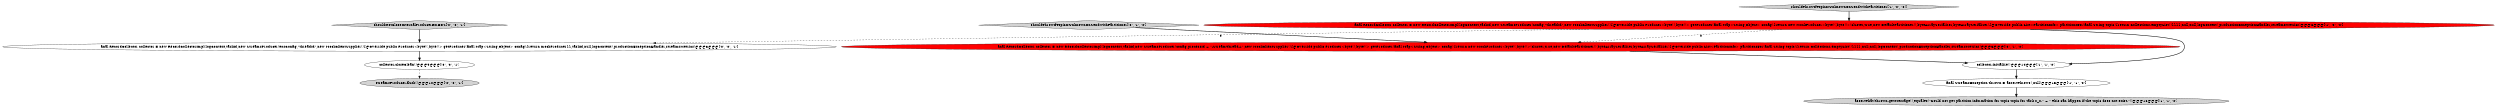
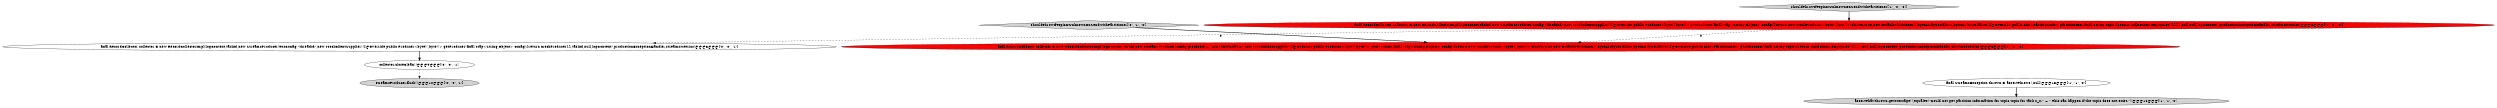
node "shouldNotCloseInternalProducerForEOS['0', '0', '1']": removed
node "collector.initialize()@@@14@@@['1', '1', '0']": removed
